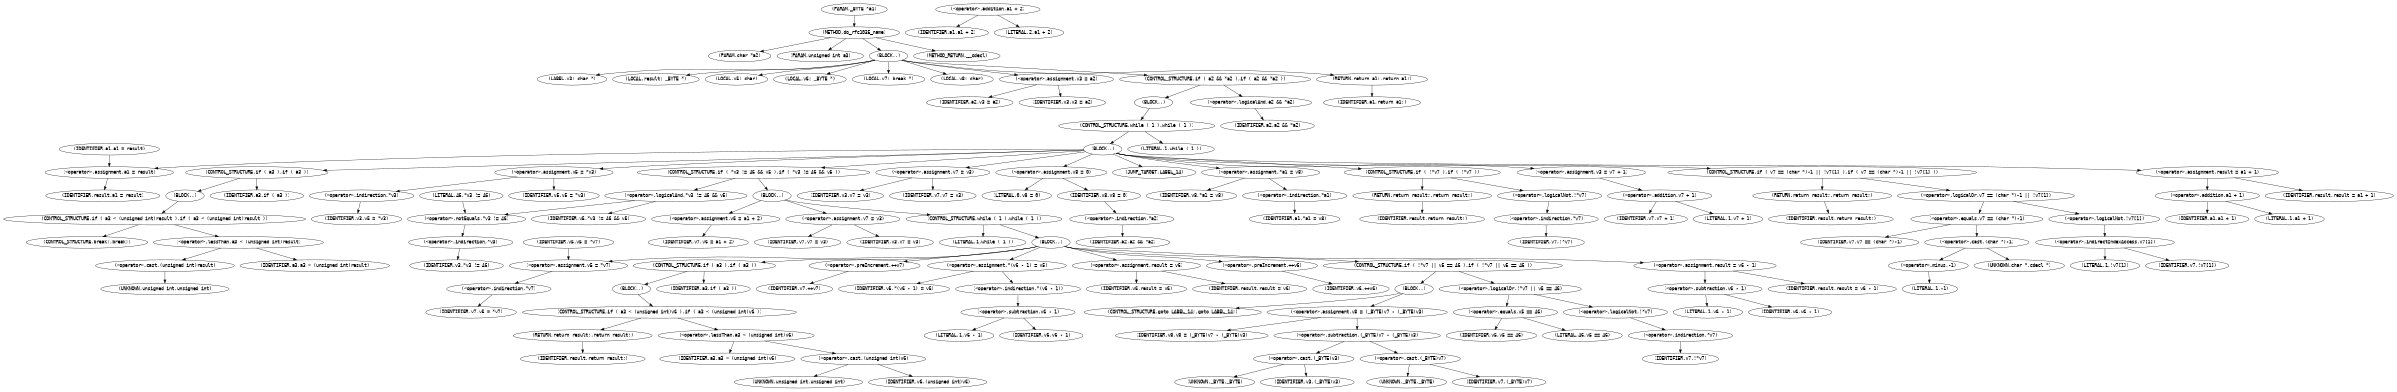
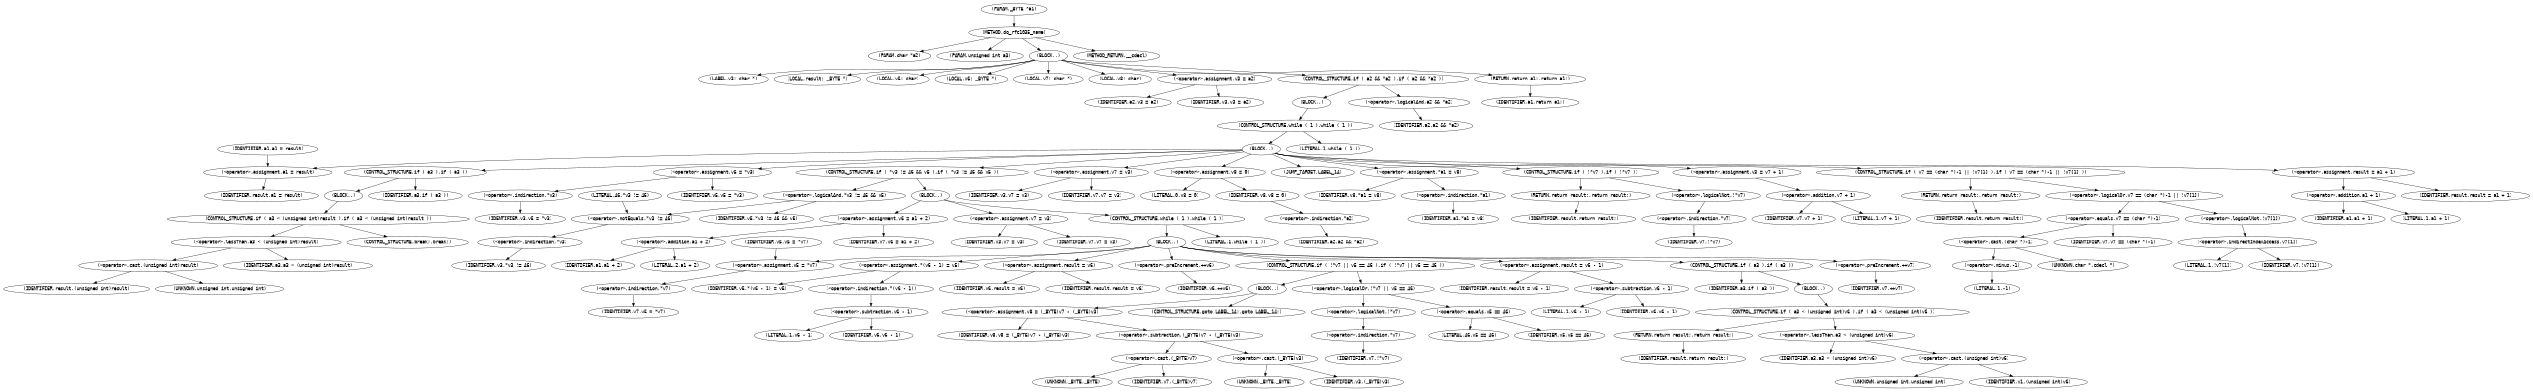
node "(LOCAL,v7: break *)": label "(LOCAL,v7: break *)" -> "(LOCAL,v7: char *)"
edge "(<operator>.assignment,v6 = a1 + 2)" -> "(<operator>.addition,a1 + 2)": added
node "(IDENTIFIER,result,(unsigned int)result)": added
node "(IDENTIFIER,v6,(unsigned int)v6)": label "(IDENTIFIER,v6,(unsigned int)v6)" -> "(IDENTIFIER,v1,(unsigned int)v6)"
